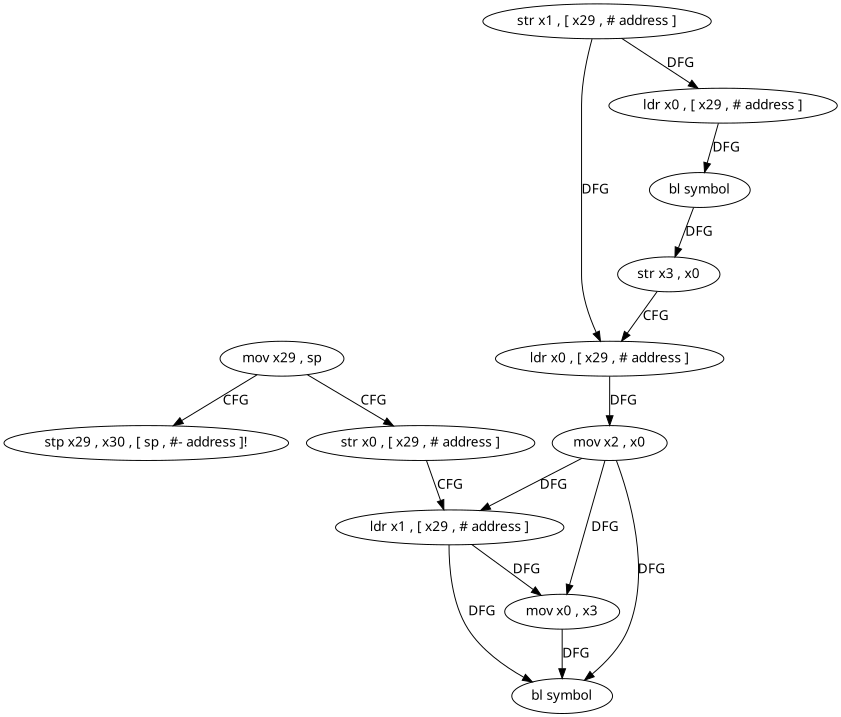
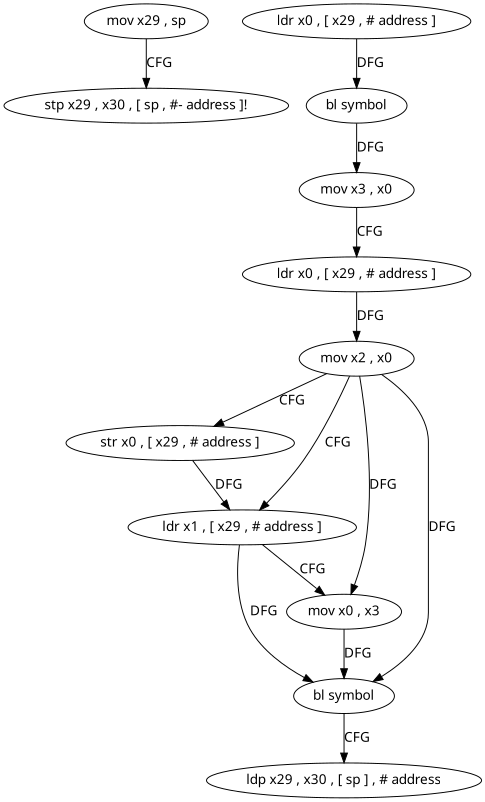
node "str x1 , [ x29 , # address ]": removed
node "str x3 , x0": label "str x3 , x0" -> "mov x3 , x0"
edge "mov x29 , sp" -> "str x0 , [ x29 , # address ]": now "mov x2 , x0" -> "str x0 , [ x29 , # address ]"
edge "str x0 , [ x29 , # address ]" -> "ldr x1 , [ x29 , # address ]": label "CFG" -> "DFG"
edge "mov x2 , x0" -> "ldr x1 , [ x29 , # address ]": label "DFG" -> "CFG"
edge "ldr x1 , [ x29 , # address ]" -> "mov x0 , x3": label "DFG" -> "CFG"
node "ldp x29 , x30 , [ sp ] , # address": added
